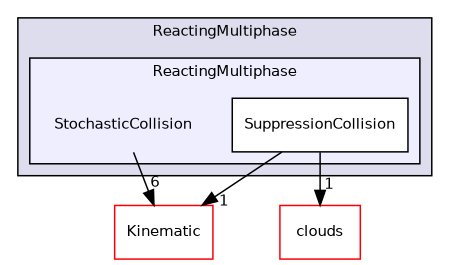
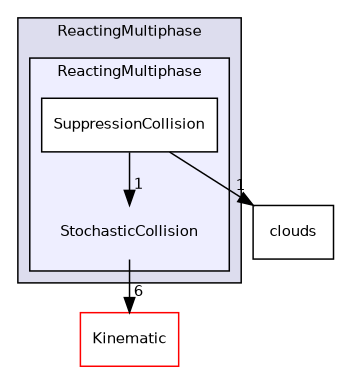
edge "SuppressionCollision" -> "Kinematic": now "SuppressionCollision" -> "StochasticCollision"
node "clouds": color red -> black
